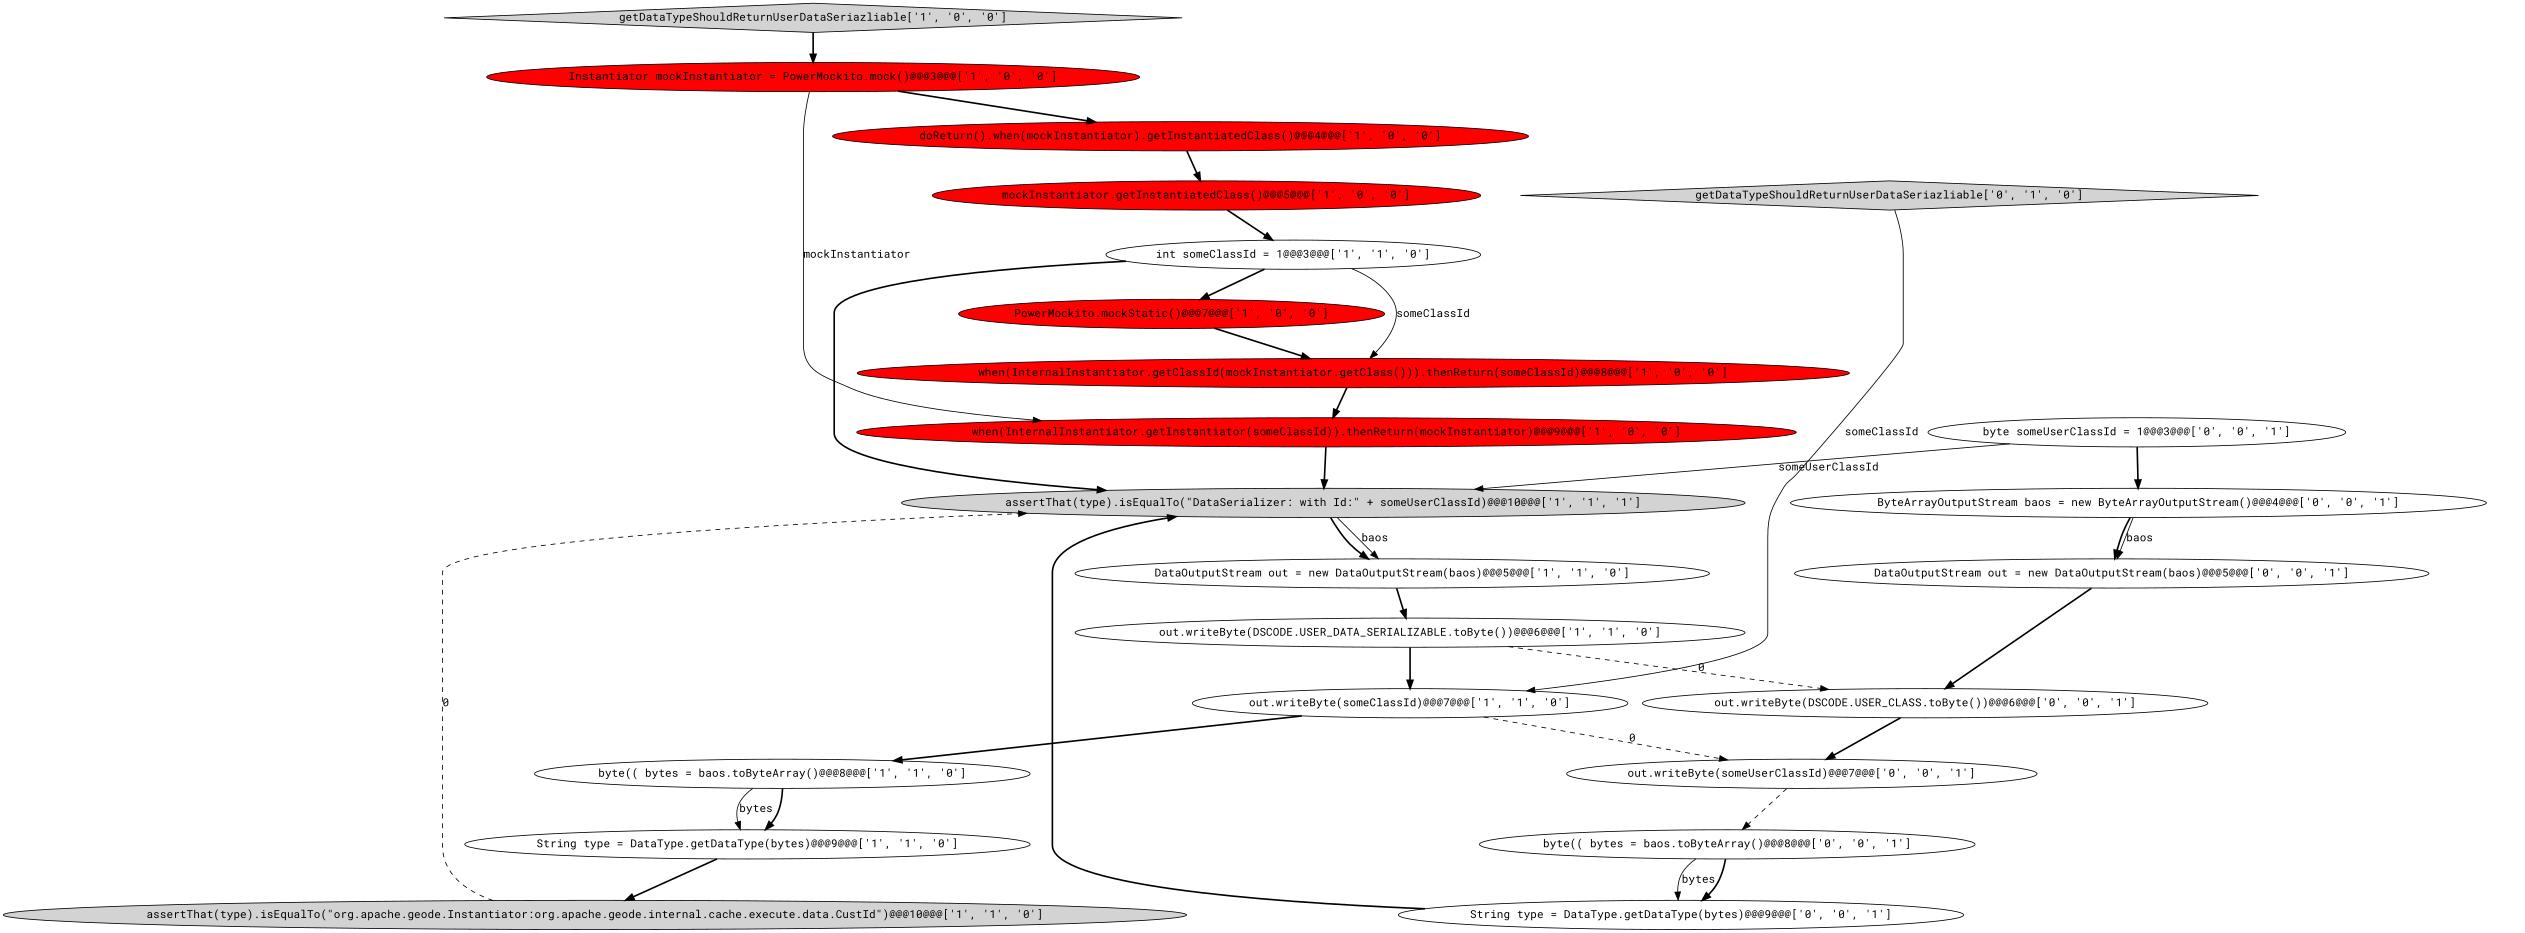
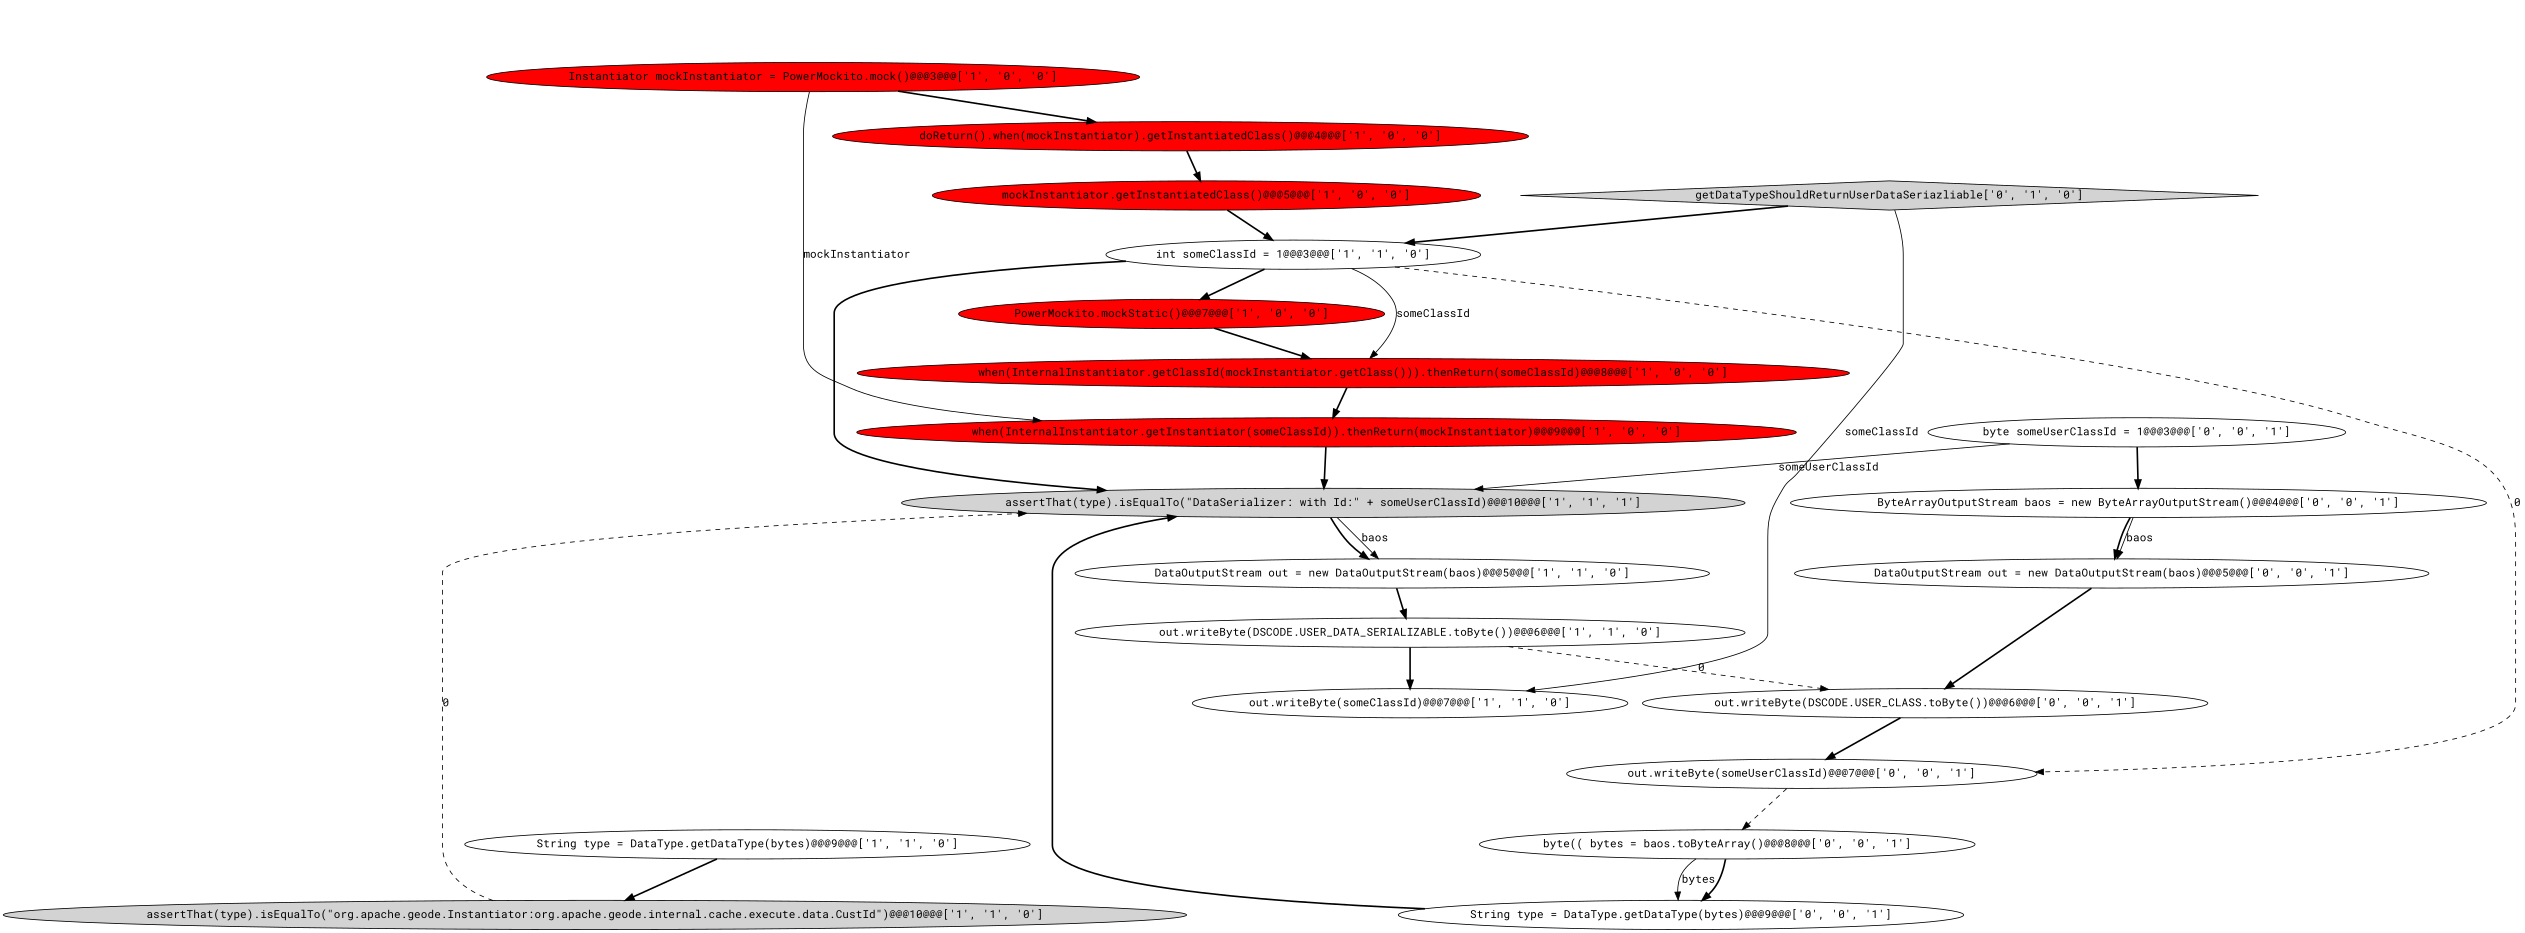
node "getDataTypeShouldReturnUserDataSeriazliable['1', '0', '0']": removed
edge "getDataTypeShouldReturnUserDataSeriazliable['0', '1', '0']" -> "int someClassId = 1@@@3@@@['1', '1', '0']": added
edge "out.writeByte(someClassId)@@@7@@@['1', '1', '0']" -> "out.writeByte(someUserClassId)@@@7@@@['0', '0', '1']": now "int someClassId = 1@@@3@@@['1', '1', '0']" -> "out.writeByte(someUserClassId)@@@7@@@['0', '0', '1']"
node "byte(( bytes = baos.toByteArray()@@@8@@@['1', '1', '0']": removed
